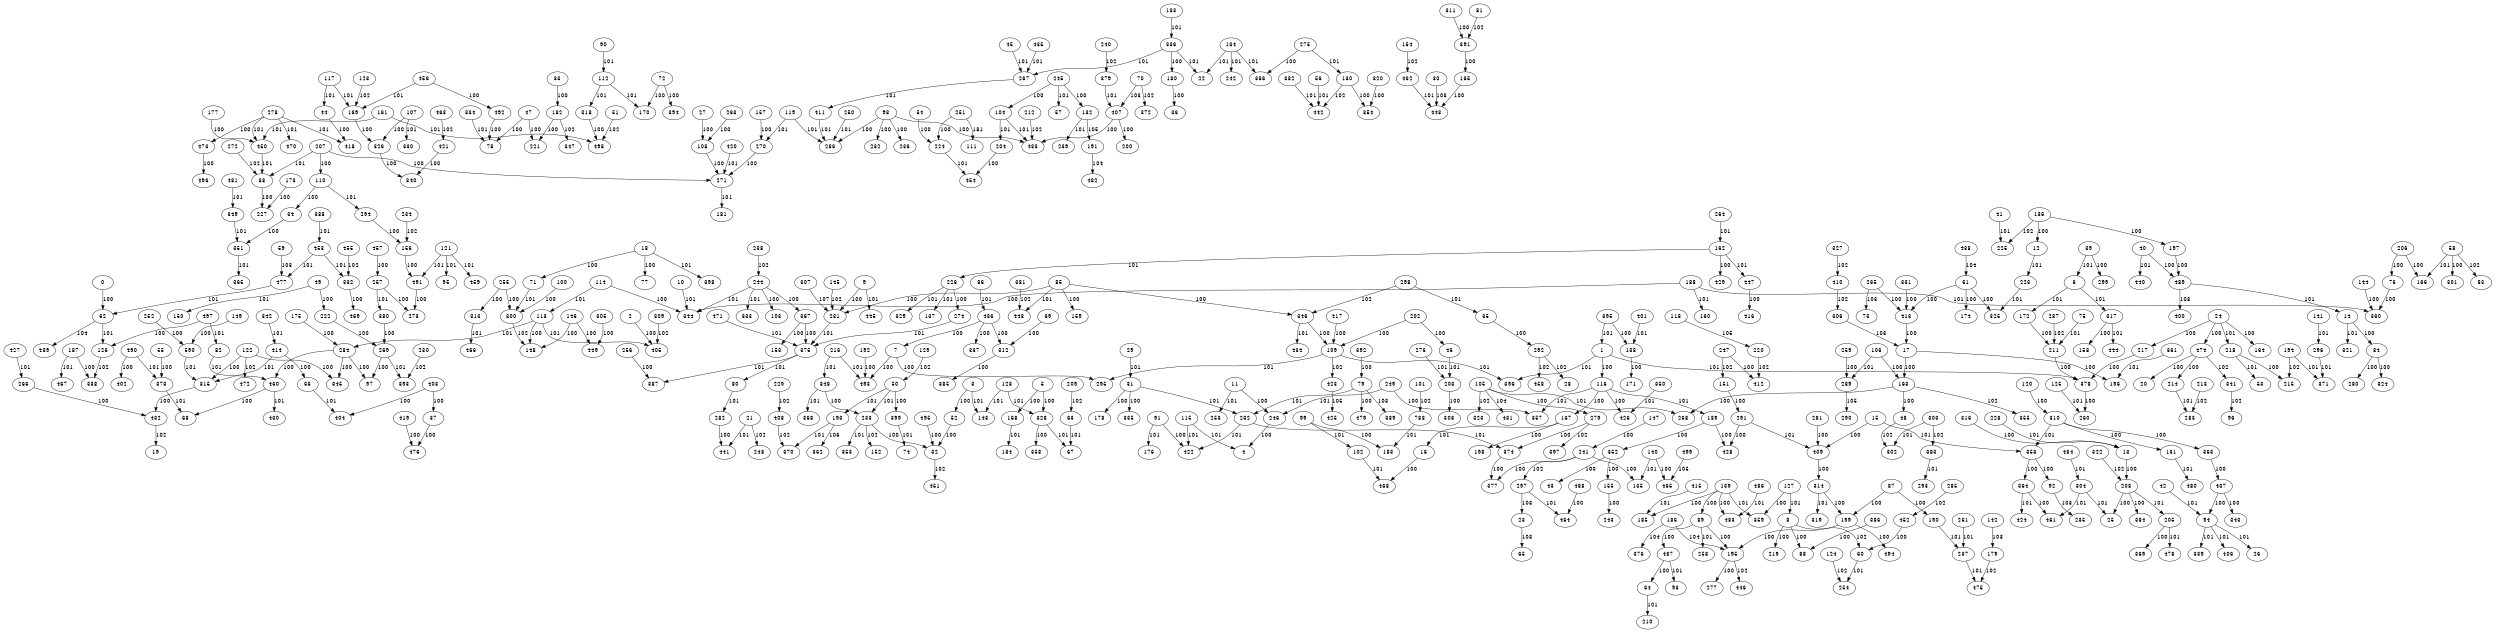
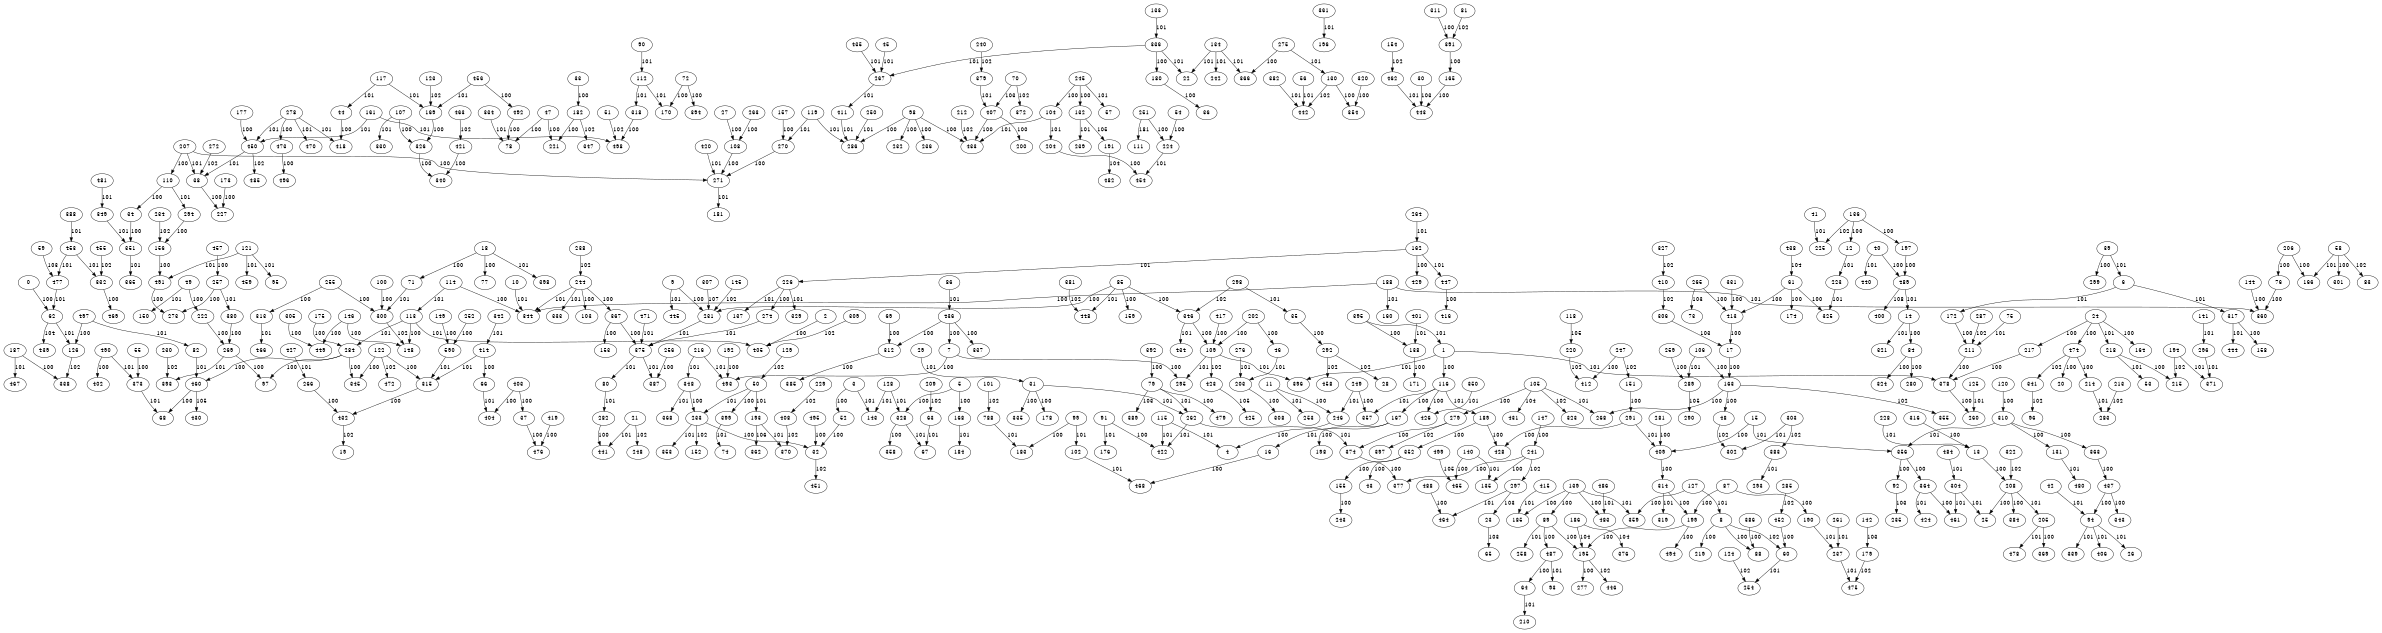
node "485": added
edge "17" -> "196": removed, label "100"
edge "460" -> "430": label "101" -> "105"
